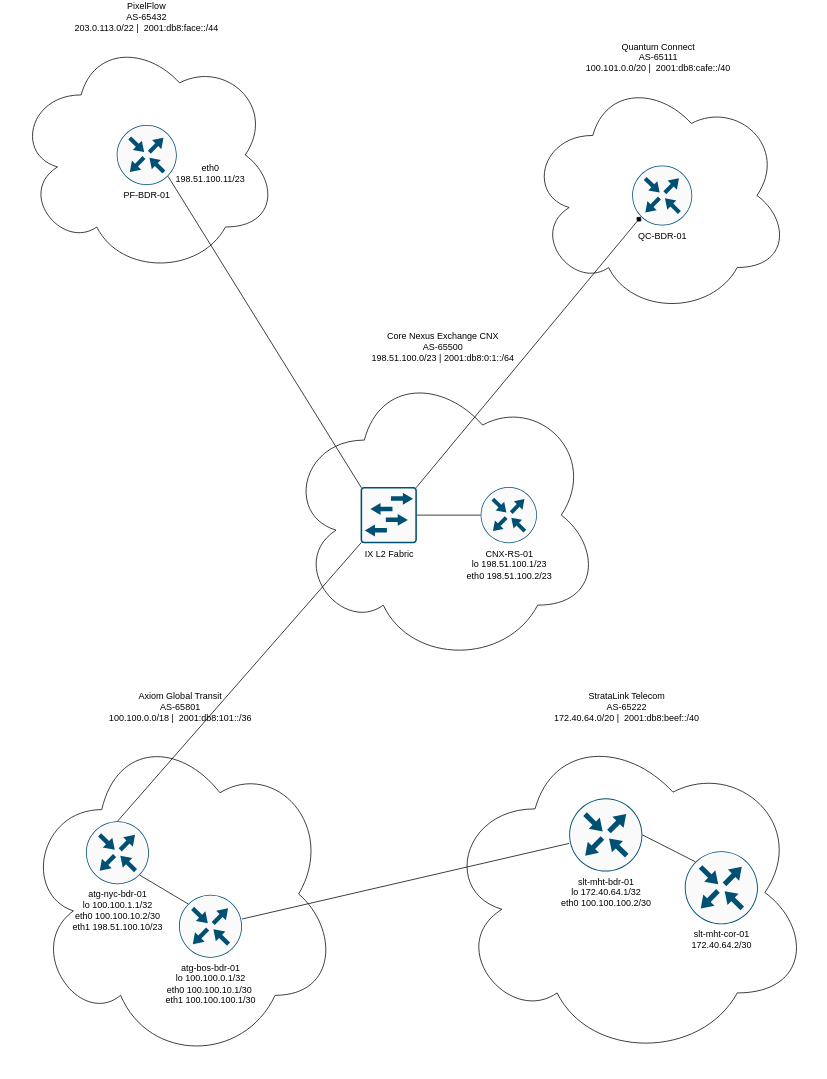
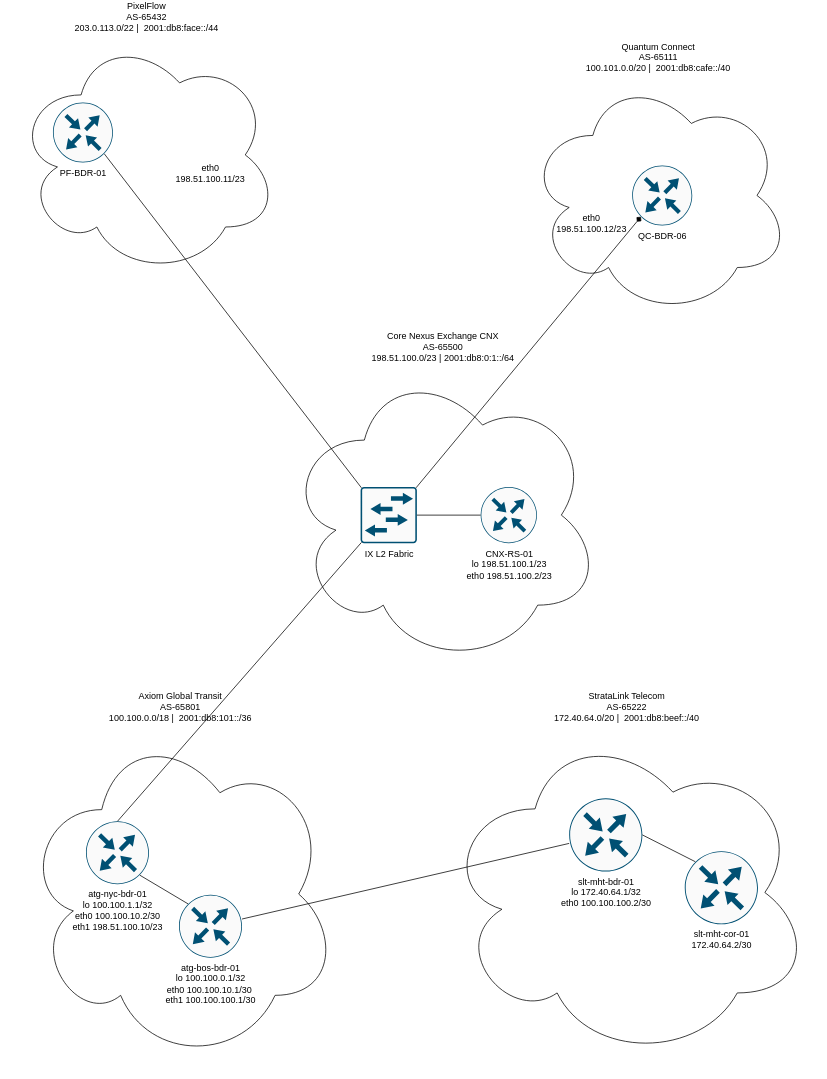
node "PF-BDR-01": moved (147, 155) -> (83, 132)
node "eth0 198.51.100.12/23": added
node "QC-BDR-01": label "QC-BDR-01" -> "QC-BDR-06"
